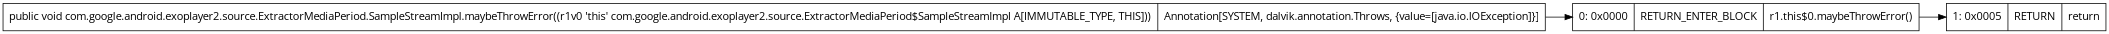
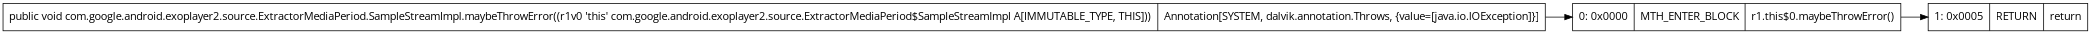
node "0: 0x0000": text "RETURN_ENTER_BLOCK" -> "MTH_ENTER_BLOCK"
